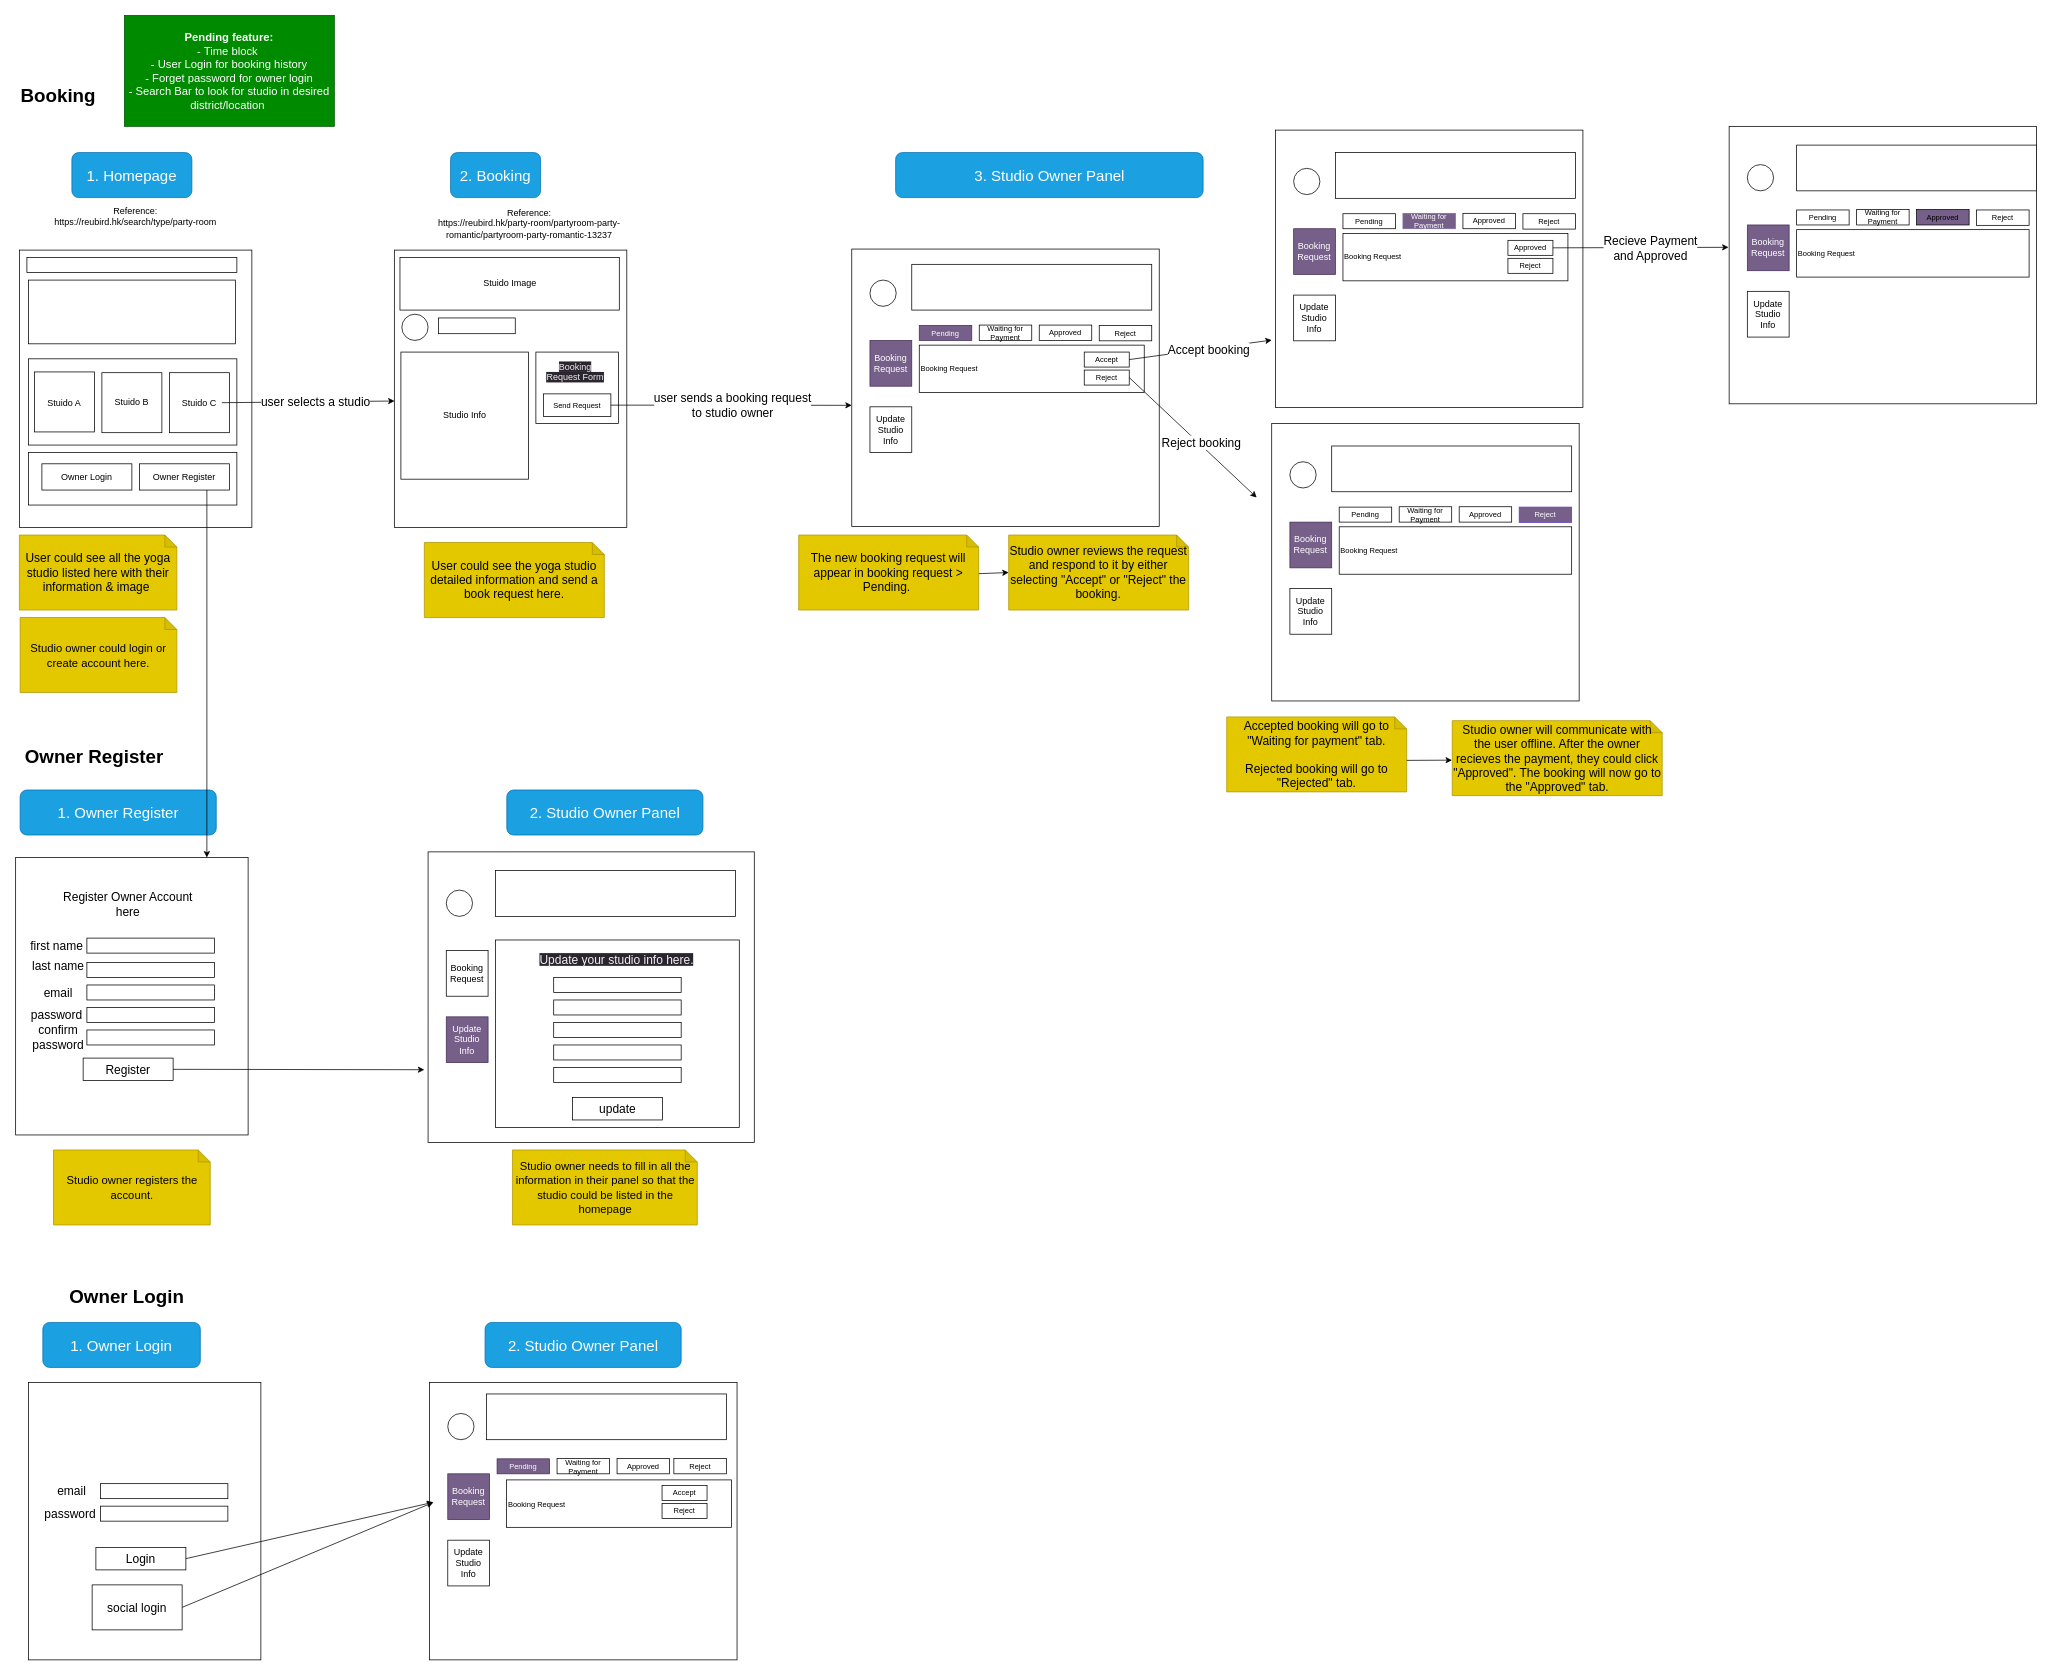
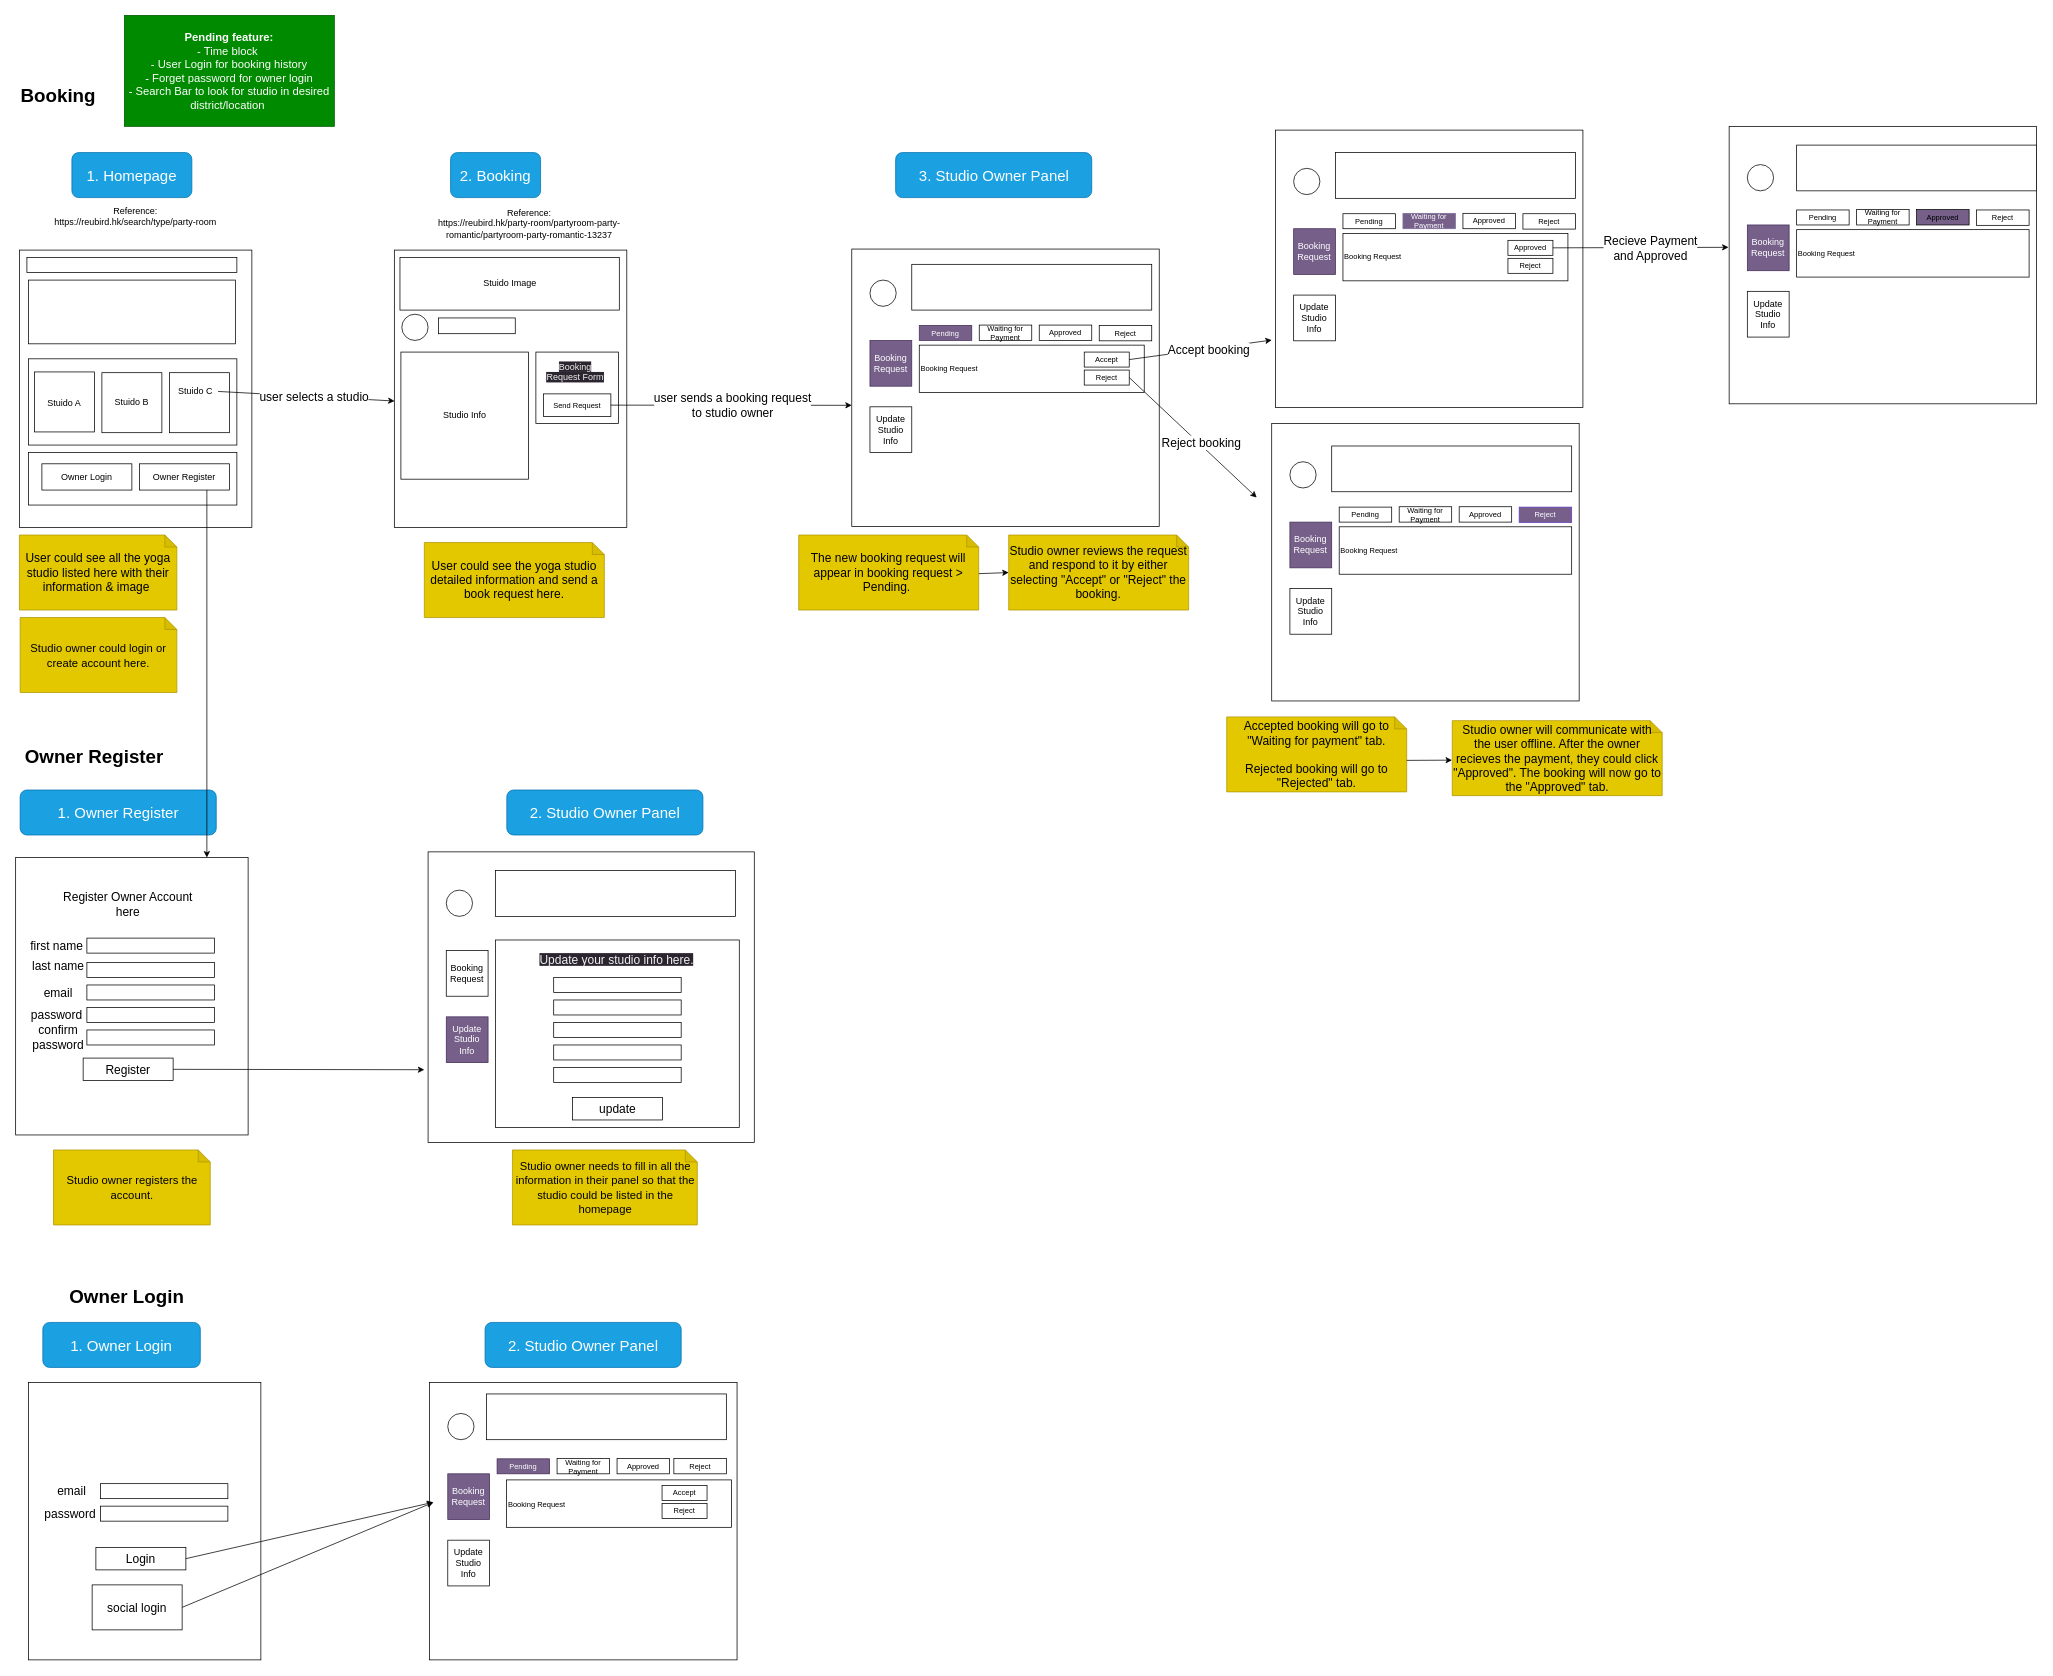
node "3. Studio Owner Panel": size 308x45 -> 196x45
node "Stuido C": moved (199, 403) -> (195, 392)
